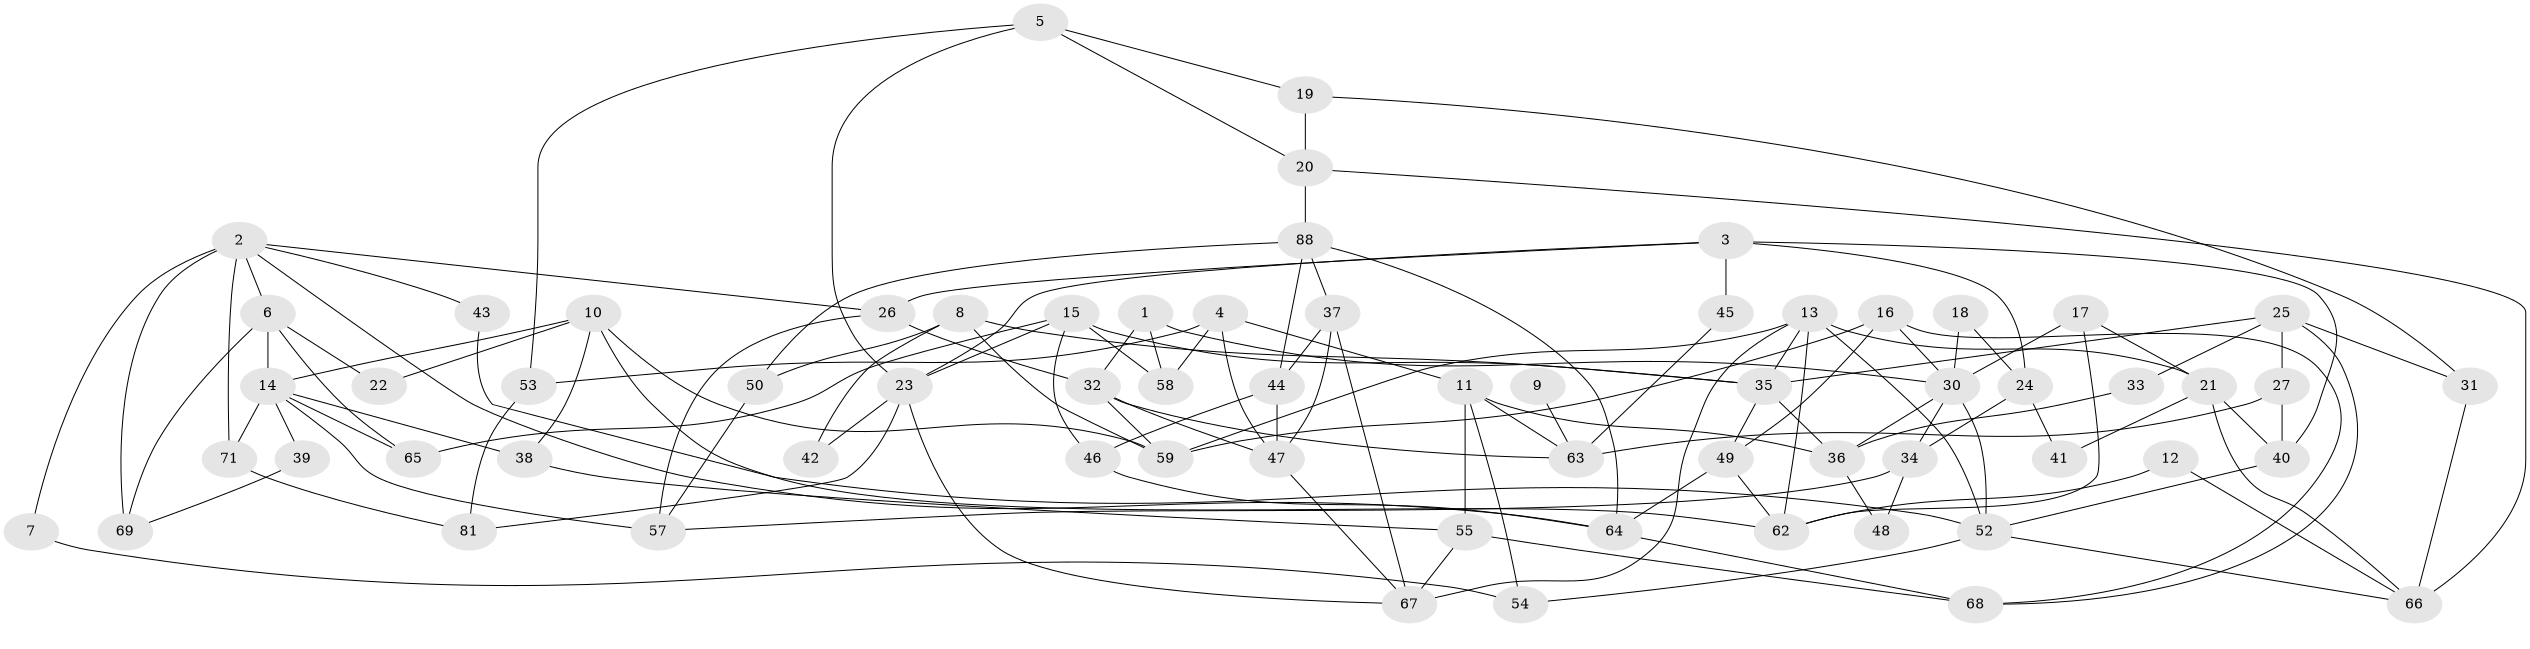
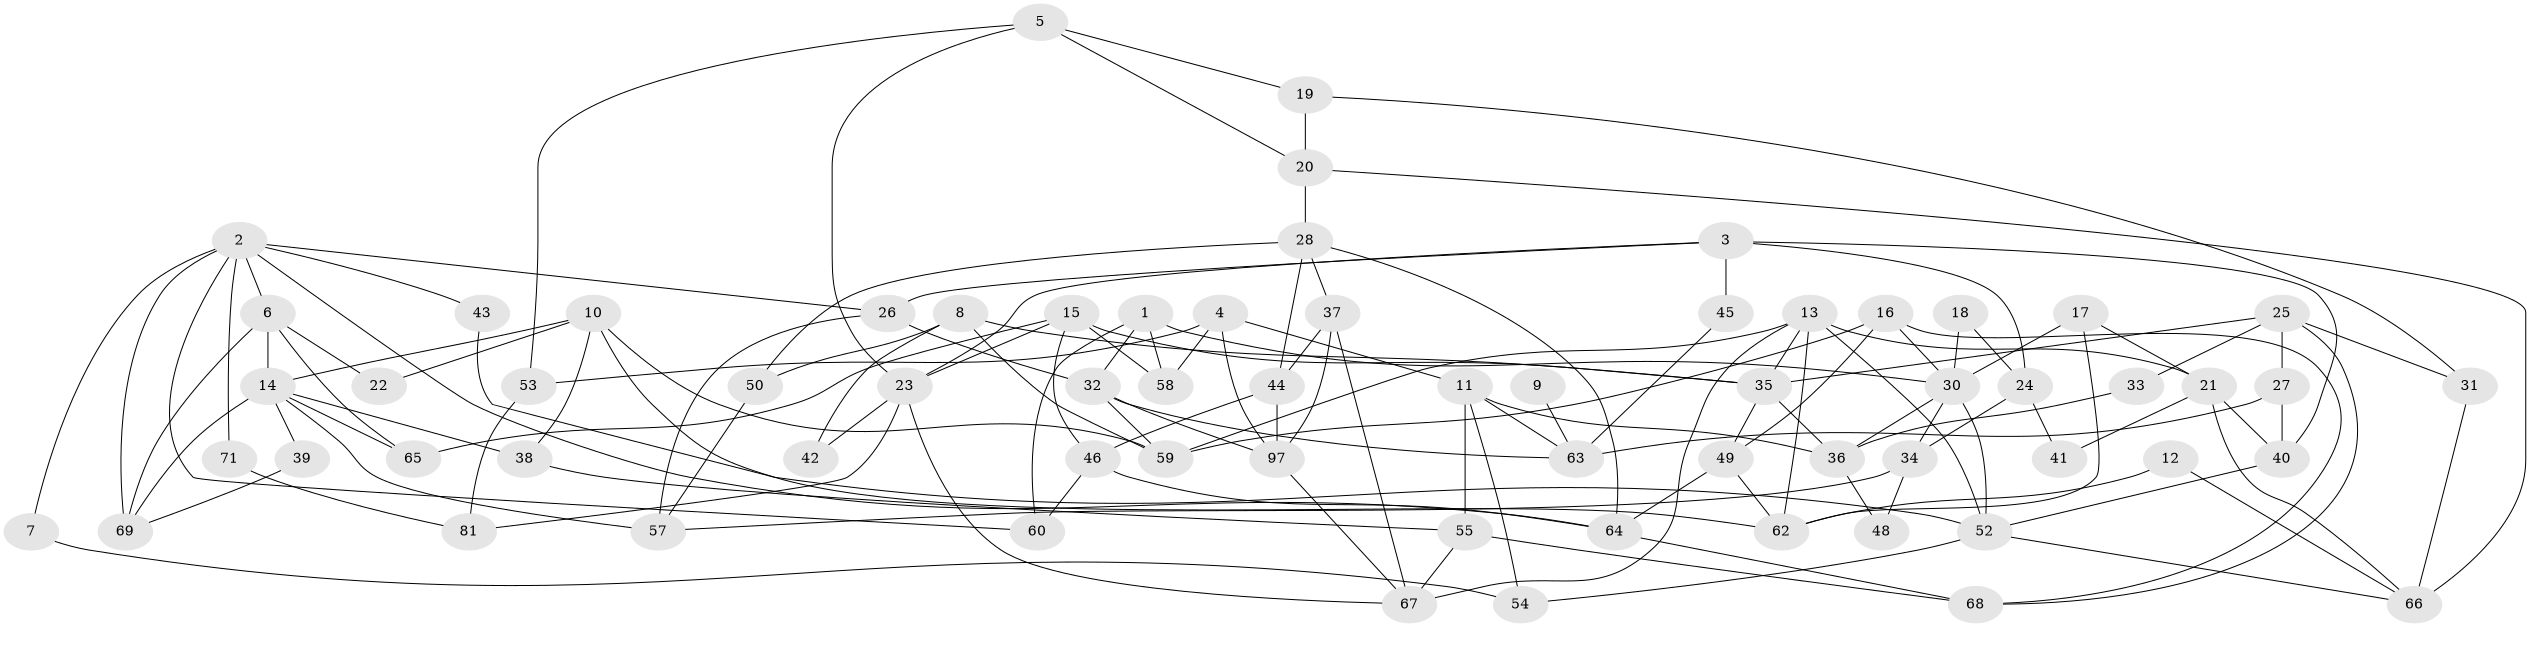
node "88": label "88" -> "28"
edge "14" -- "71": now "14" -- "69"
node "47": label "47" -> "97"
node "60": added
